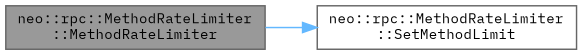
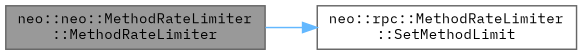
node "neo::rpc::MethodRateLimiter ::MethodRateLimiter": label "neo::rpc::MethodRateLimiter ::MethodRateLimiter" -> "neo::neo::MethodRateLimiter ::MethodRateLimiter"
